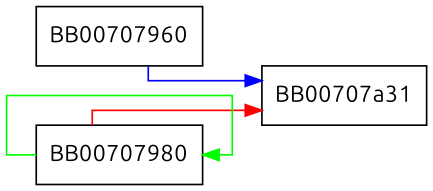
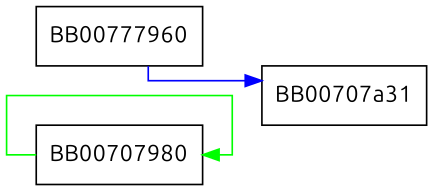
node "BB00707960": label "BB00707960" -> "BB00777960"
edge "BB00707980" -> "BB00707a31": removed
